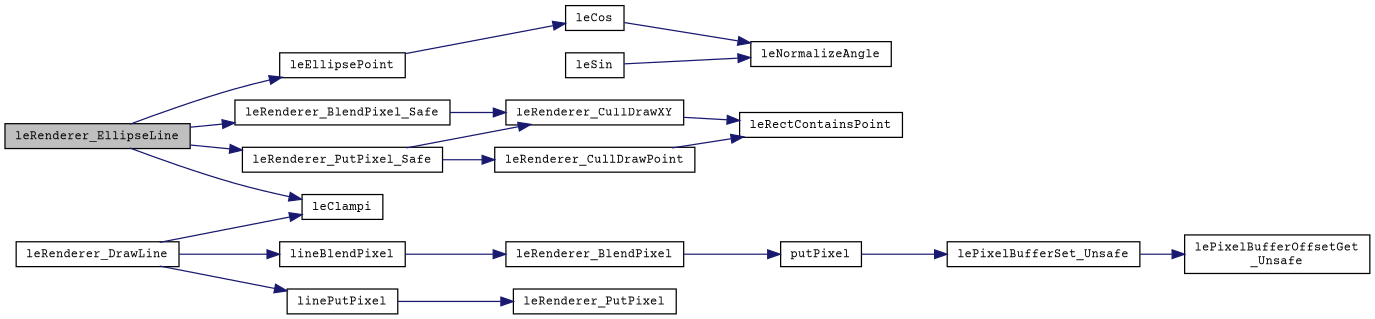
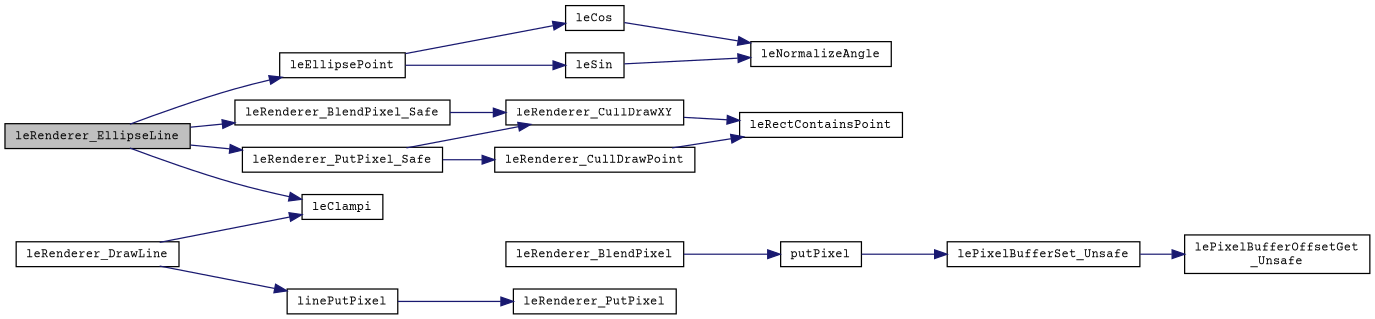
edge "leEllipsePoint" -> "leSin": added
node "lineBlendPixel": removed
